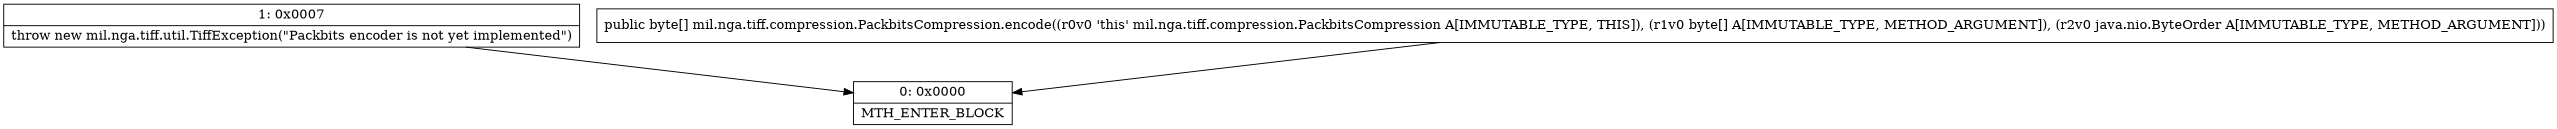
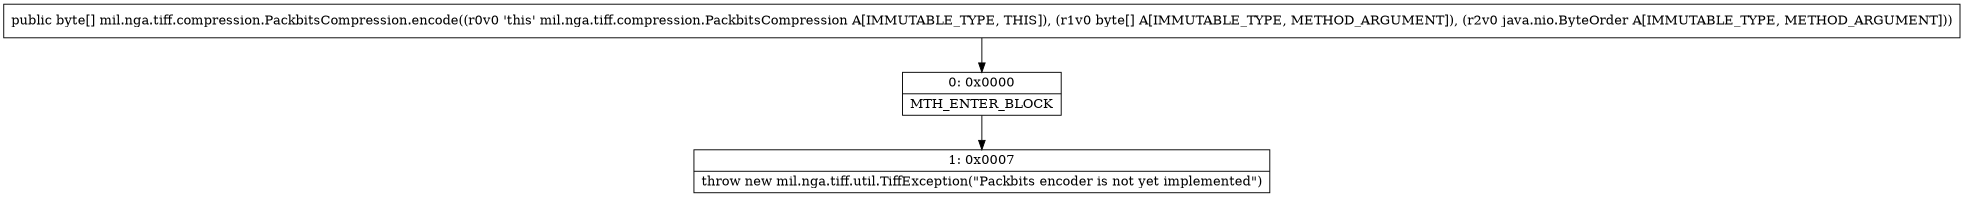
edge "1: 0x0007" -> "0: 0x0000": reversed
